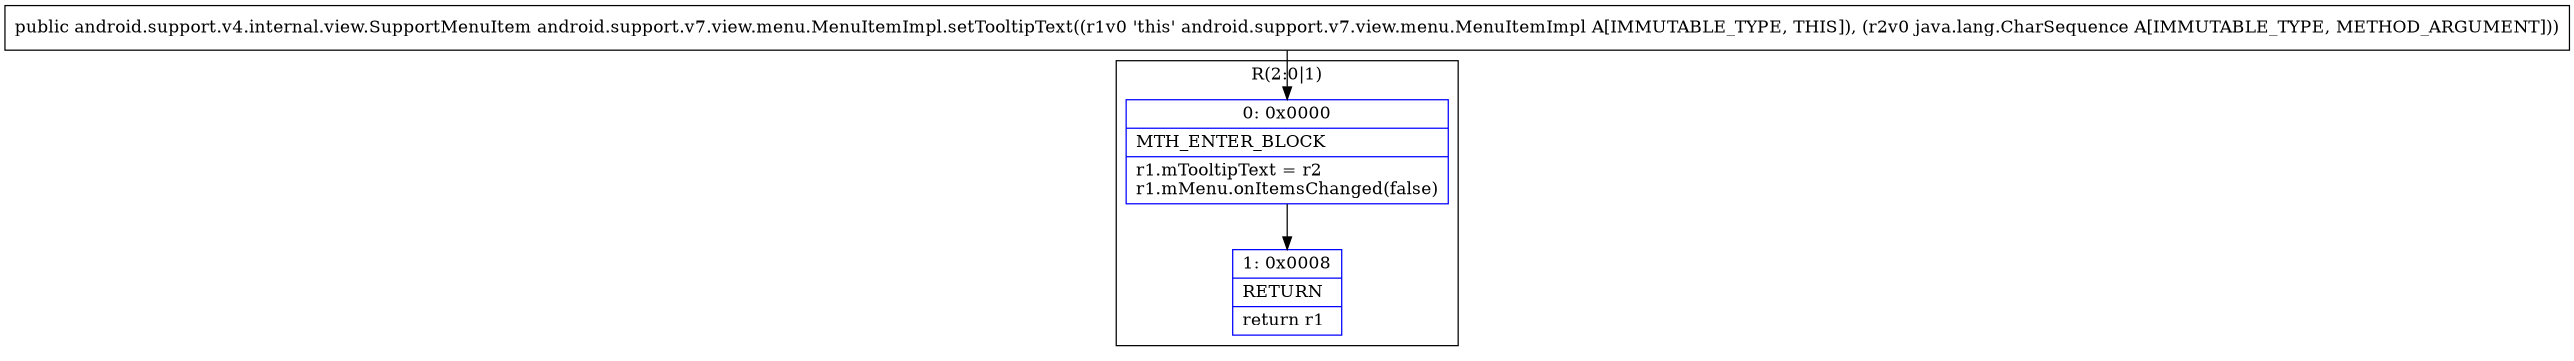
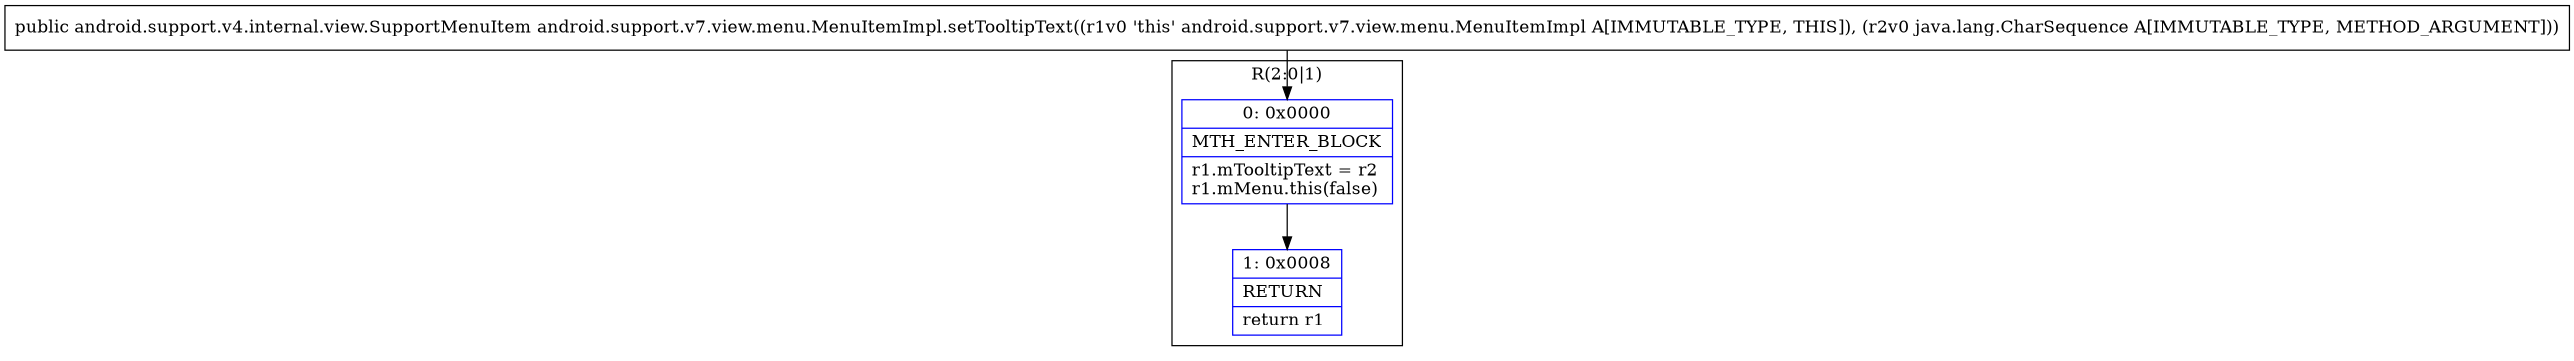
node "0: 0x0000": text "r1.mMenu.onItemsChanged(false)" -> "r1.mMenu.this(false)"
